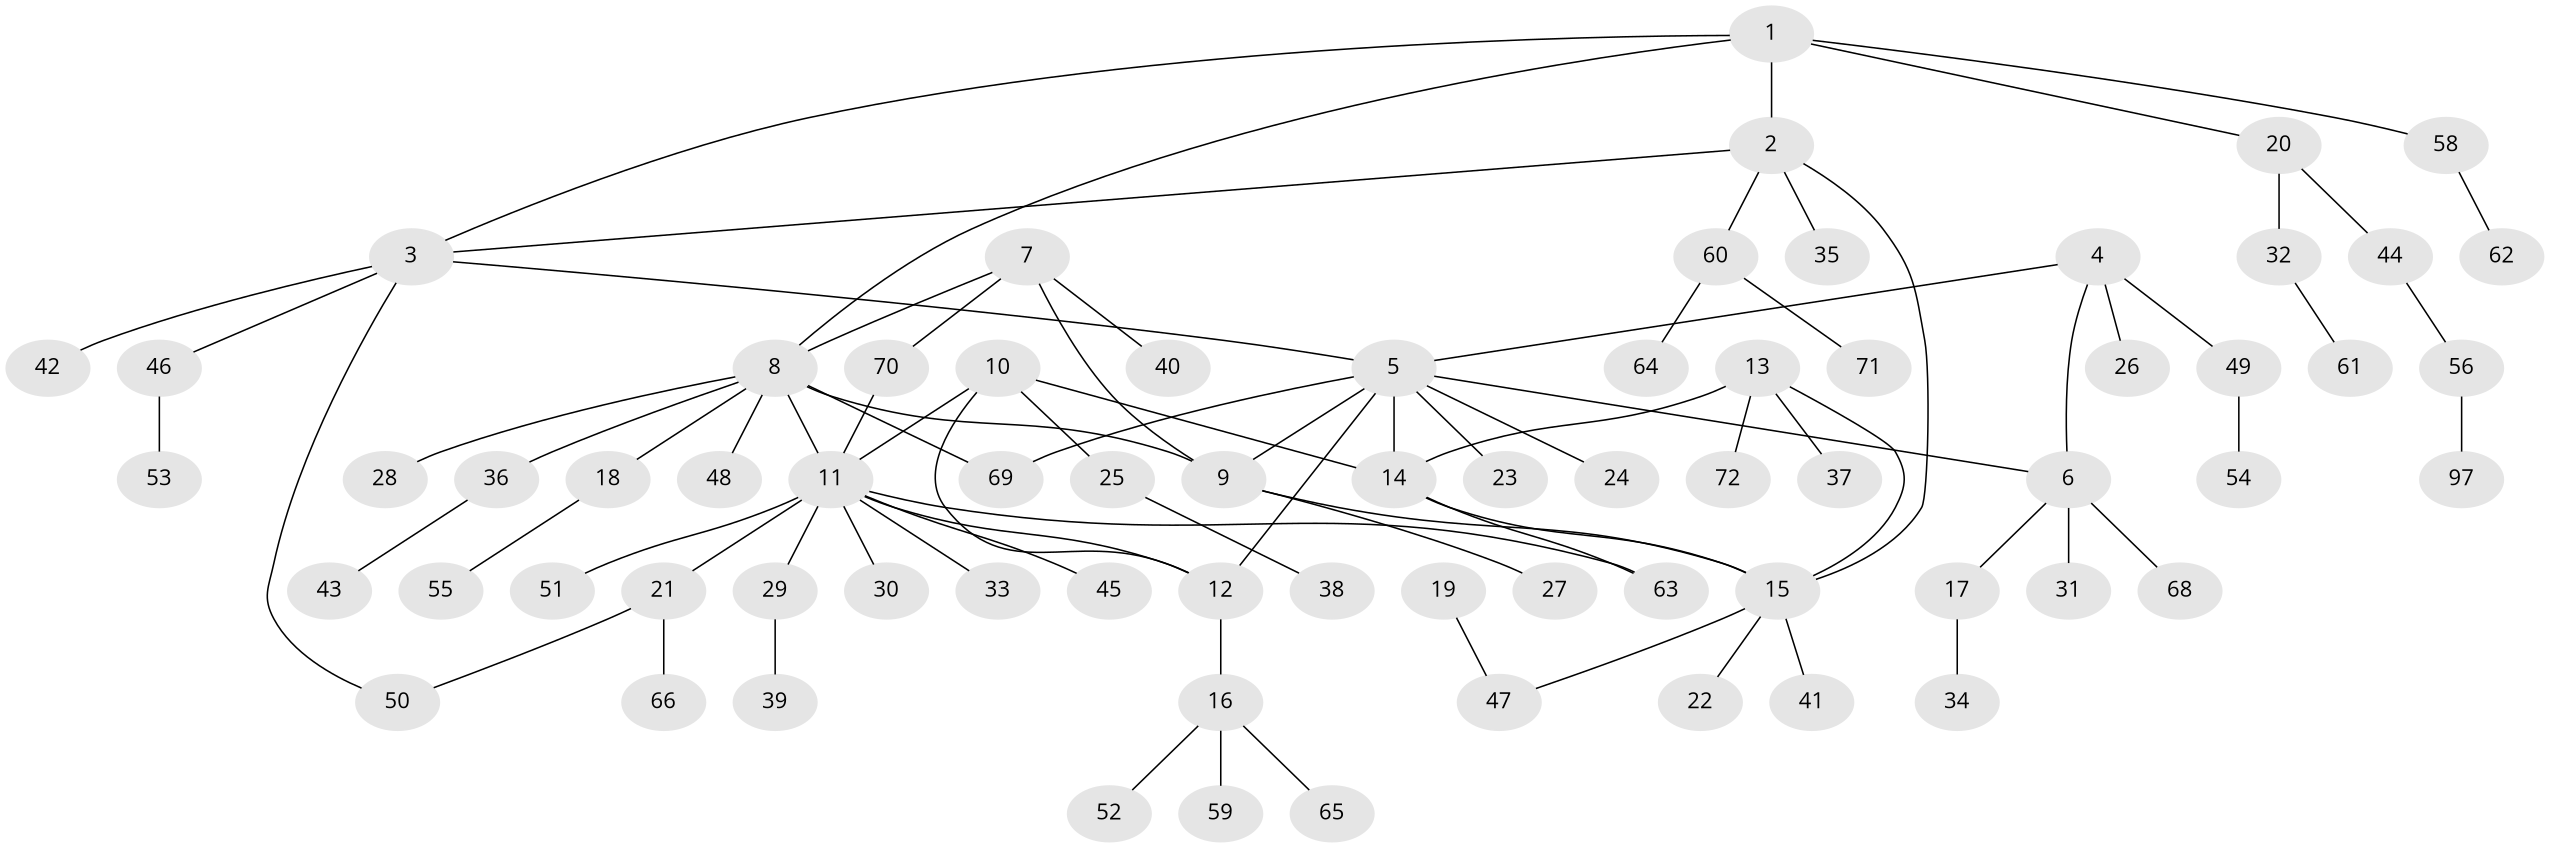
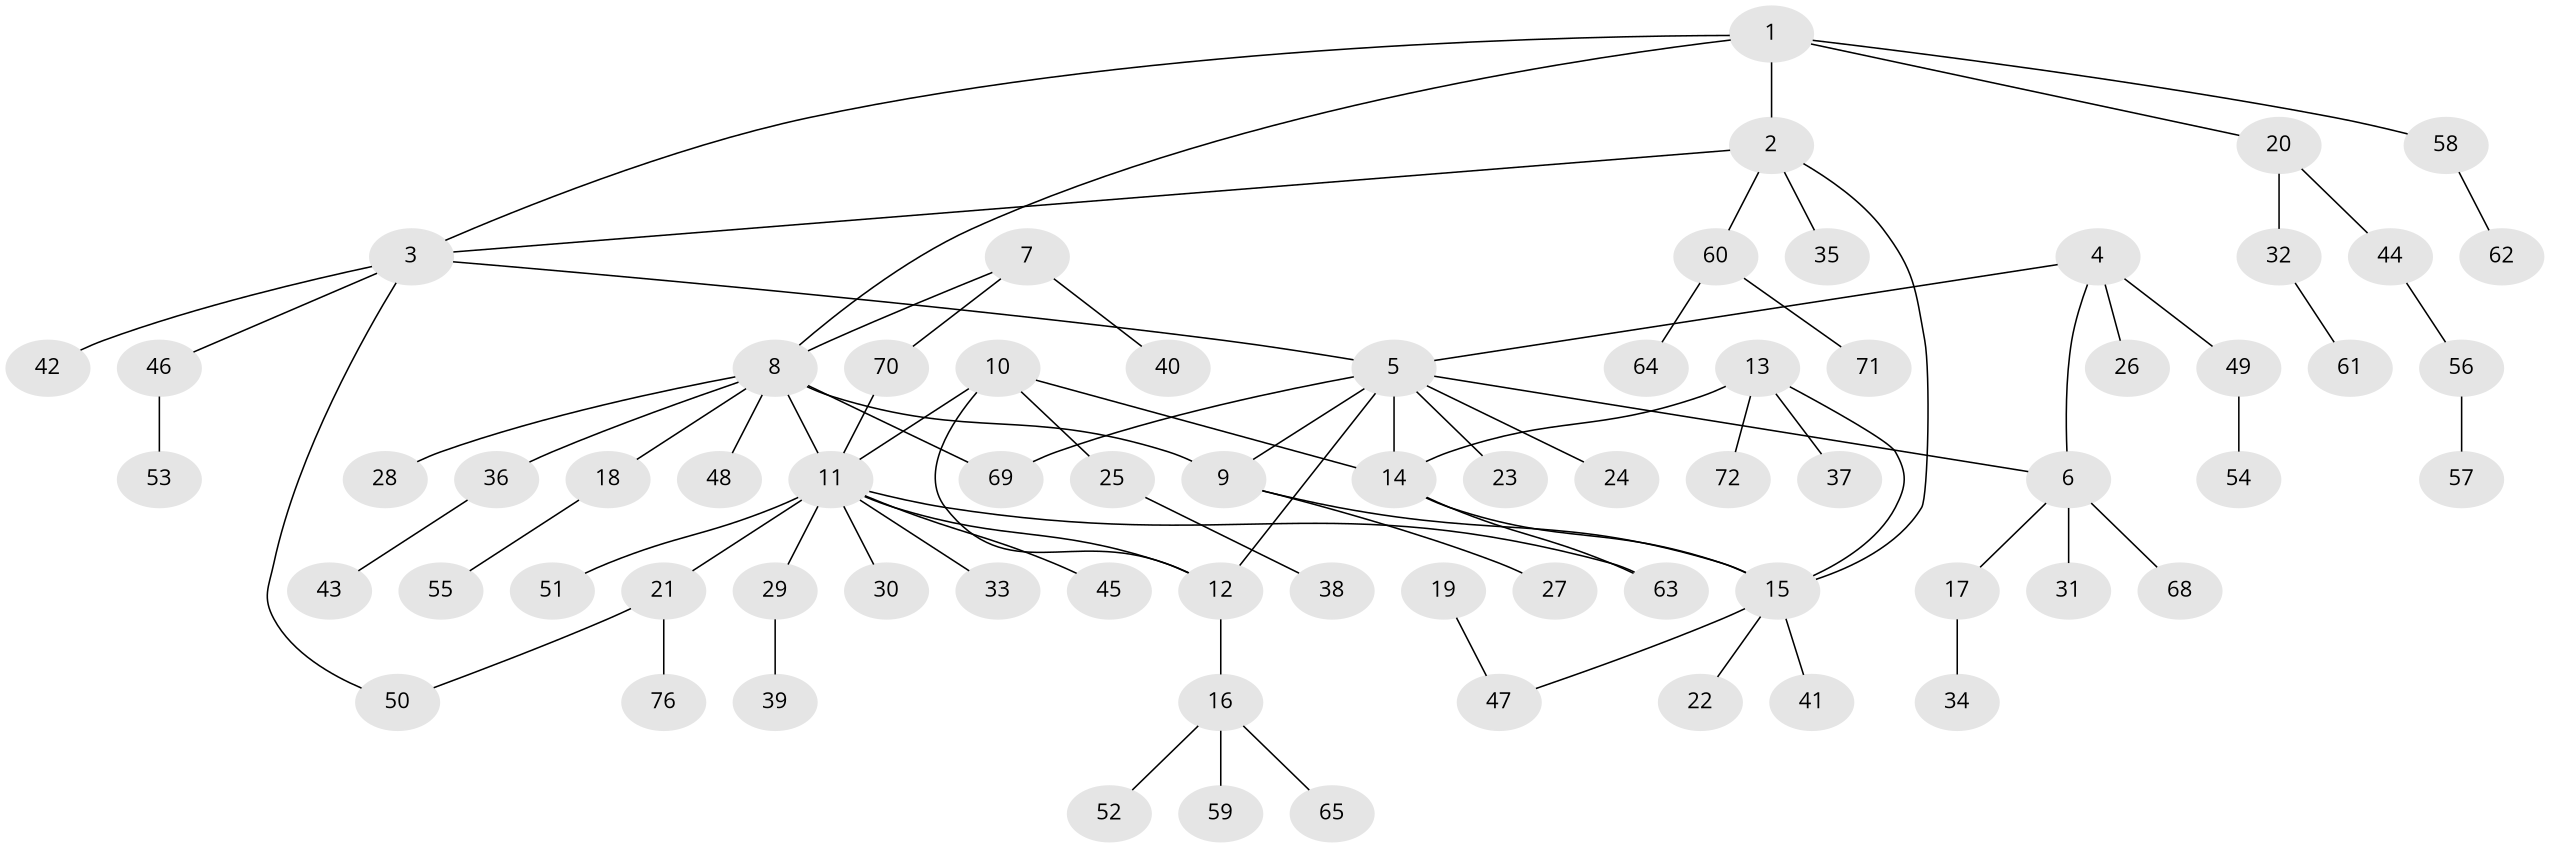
edge "7" -- "9": removed
node "97": label "97" -> "57"
node "66": label "66" -> "76"
